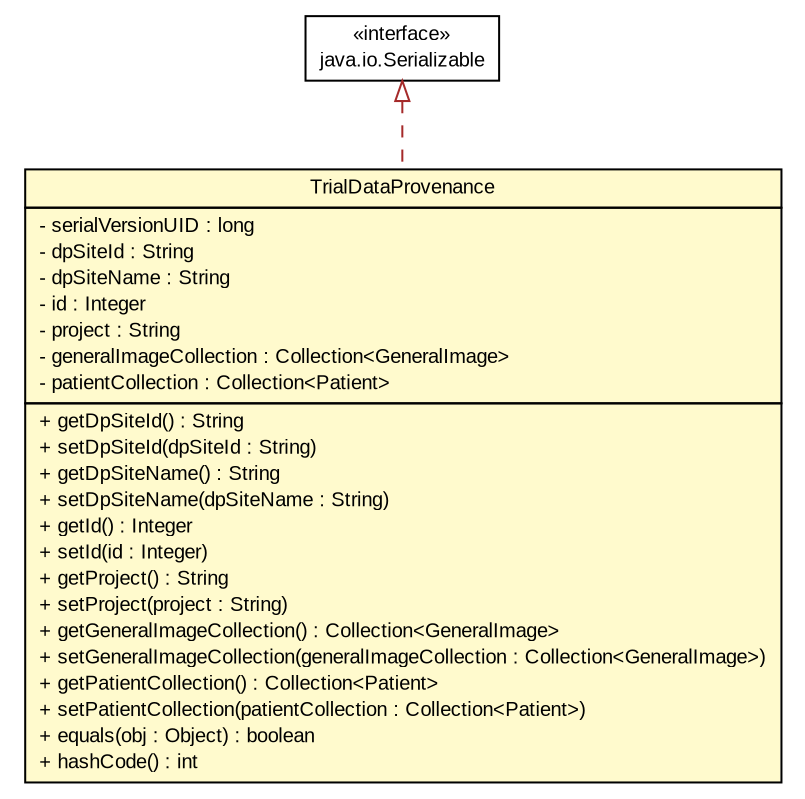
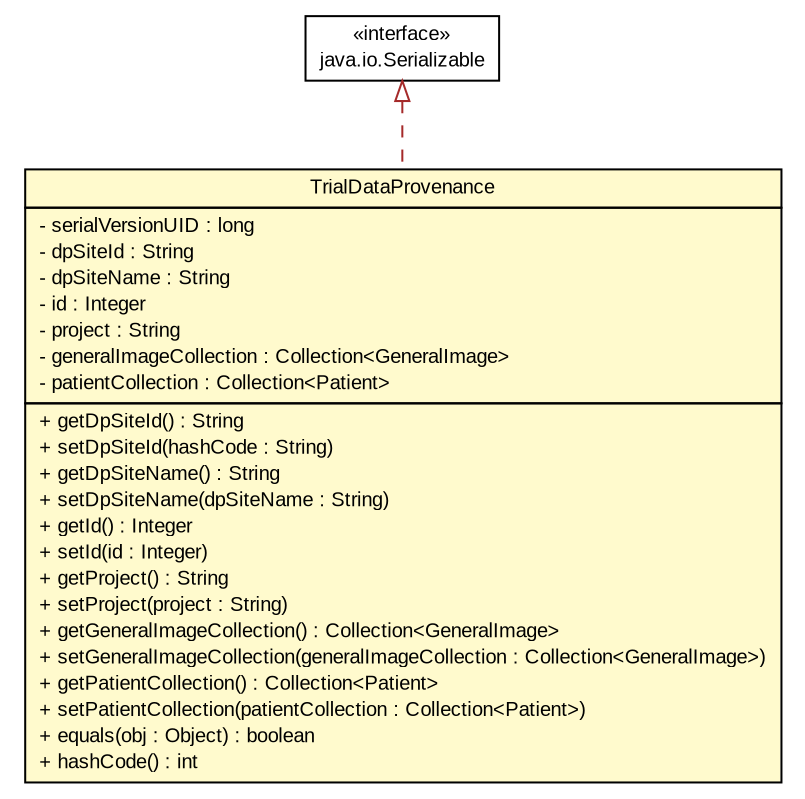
node "TrialDataProvenance": text "+ setDpSiteId(dpSiteId : String)" -> "+ setDpSiteId(hashCode : String)"
